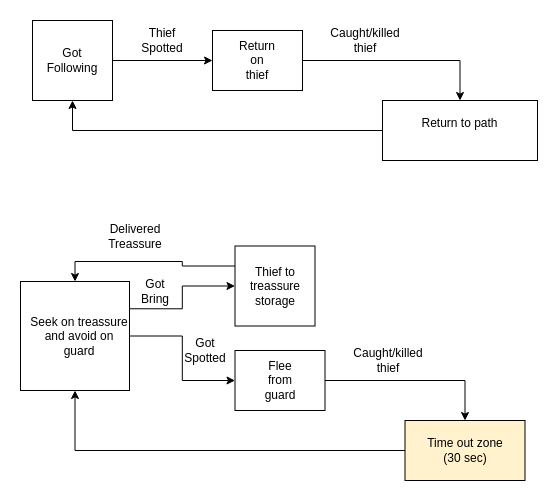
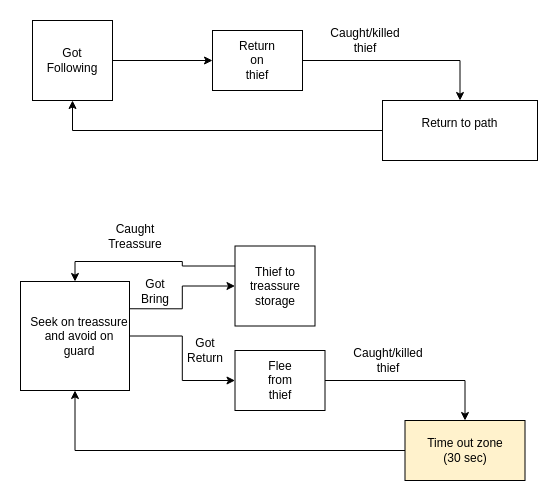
node "Thief Spotted": removed
node "Delivered Treassure": label "Delivered Treassure" -> "Caught Treassure"
node "Got Spotted": label "Got Spotted" -> "Got Return"
node "Flee from guard": label "Flee from guard" -> "Flee from thief"
